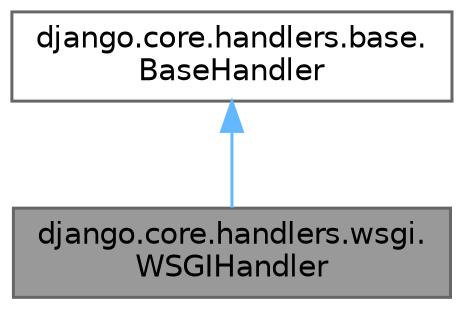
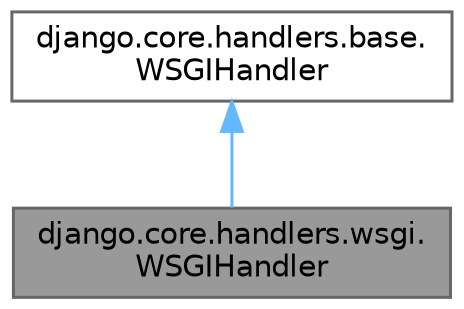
node "django.core.handlers.base. BaseHandler": label "django.core.handlers.base. BaseHandler" -> "django.core.handlers.base. WSGIHandler"
